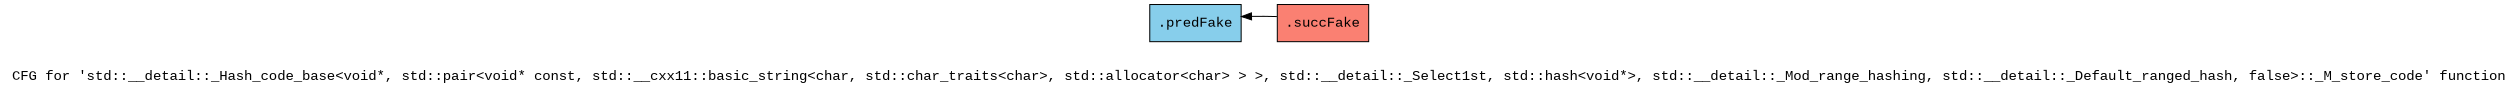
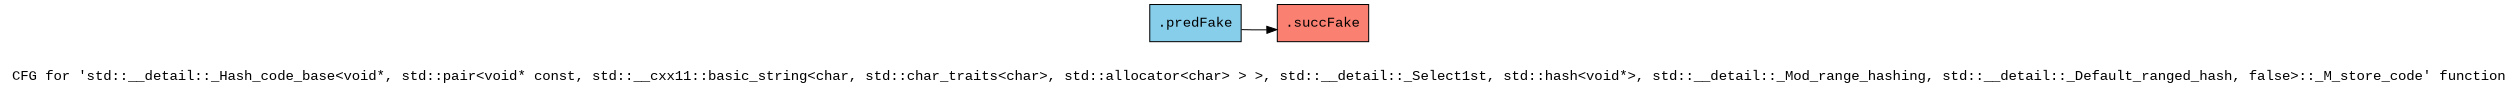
edge ".succFake" -> ".predFake": reversed
